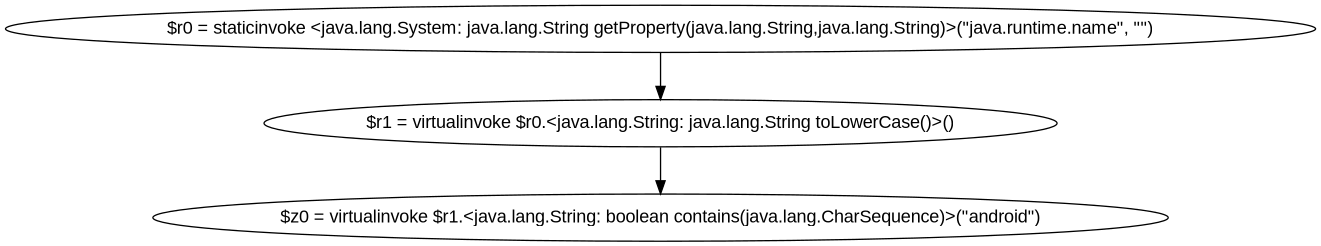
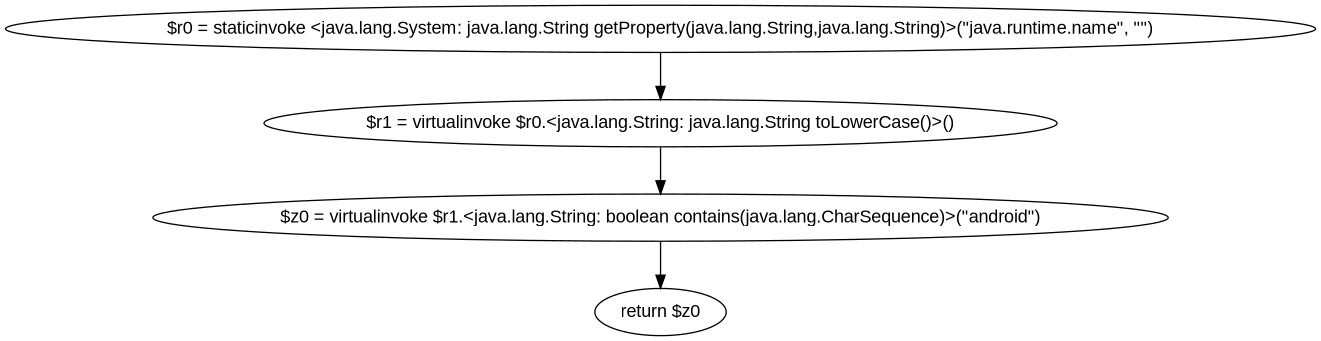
node "return $z0": added
